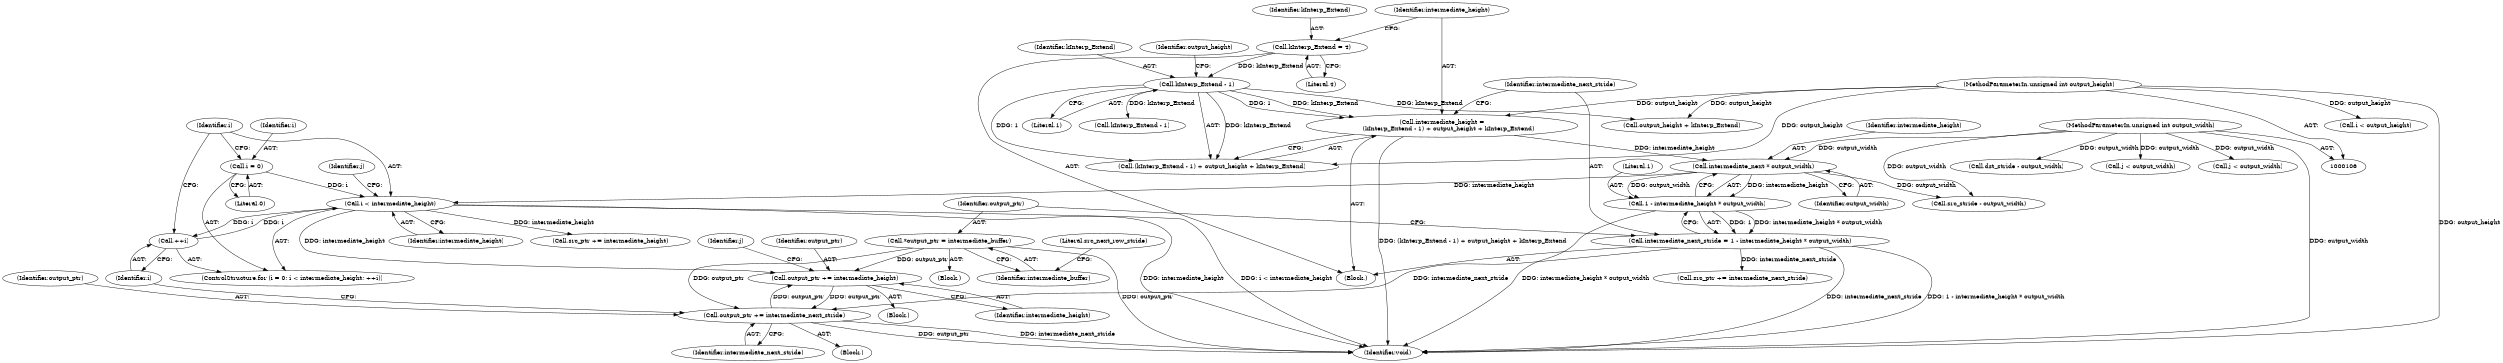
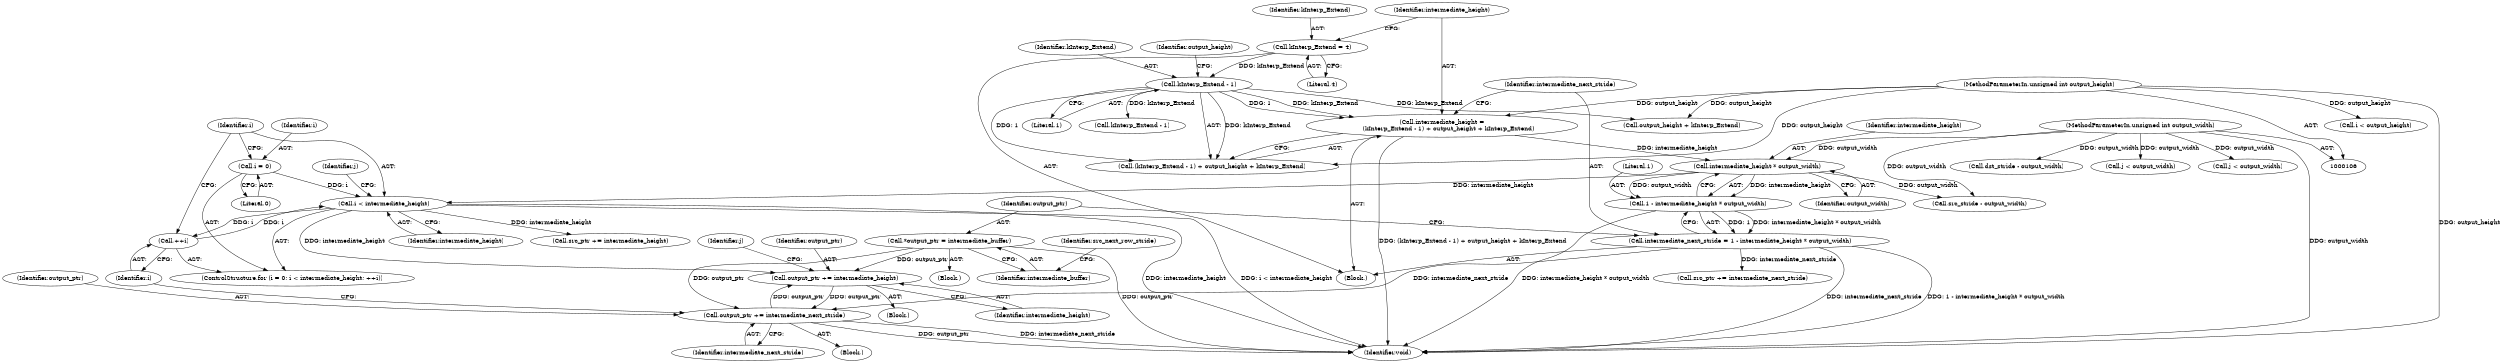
node "(Call,intermediate_next * output_width)": label "(Call,intermediate_next * output_width)" -> "(Call,intermediate_height * output_width)"
node "(Literal,src_next_row_stride)": label "(Literal,src_next_row_stride)" -> "(Identifier,src_next_row_stride)"
